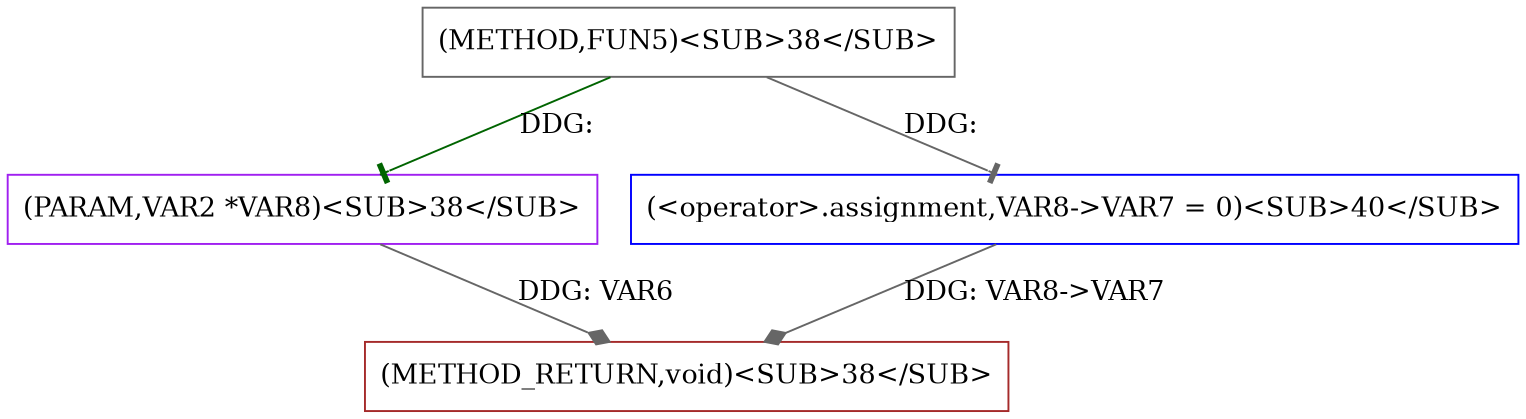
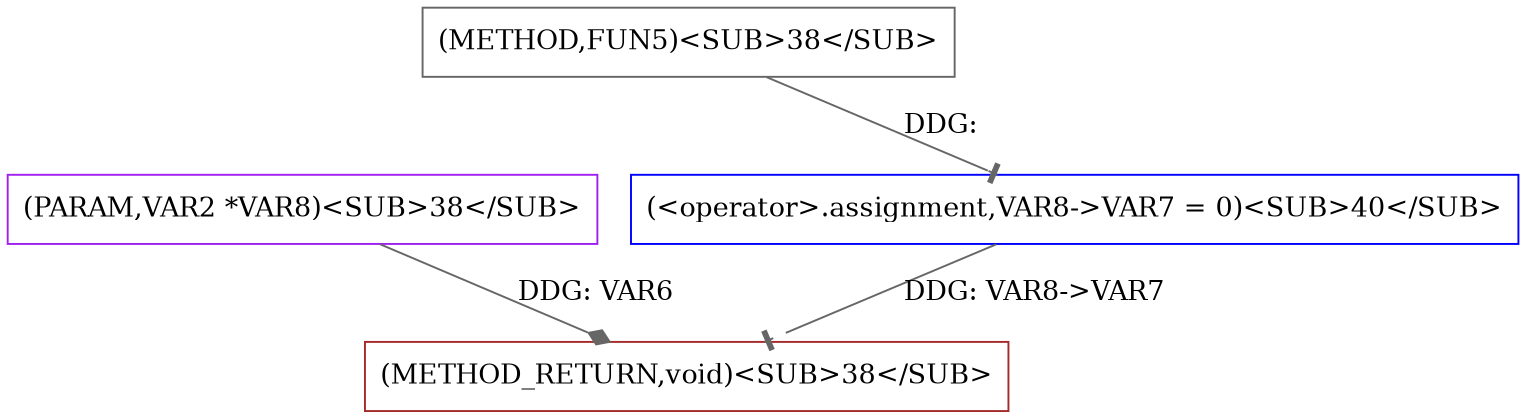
edge "(METHOD,FUN5)<SUB>38</SUB>" -> "(PARAM,VAR2 *VAR8)<SUB>38</SUB>": removed, label "DDG:"
edge "(<operator>.assignment,VAR8->VAR7 = 0)<SUB>40</SUB>" -> "(METHOD_RETURN,void)<SUB>38</SUB>": arrowhead diamond -> tee
